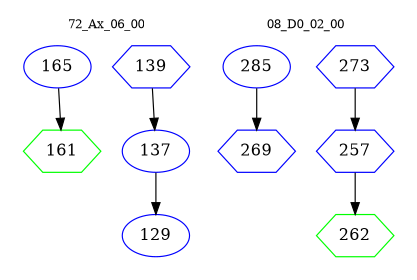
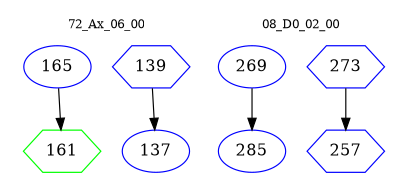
edge "285" -> "269": reversed
node "269": shape hexagon -> ellipse
node "129": removed
node "262": removed
